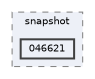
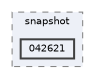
node "046621": label "046621" -> "042621"
